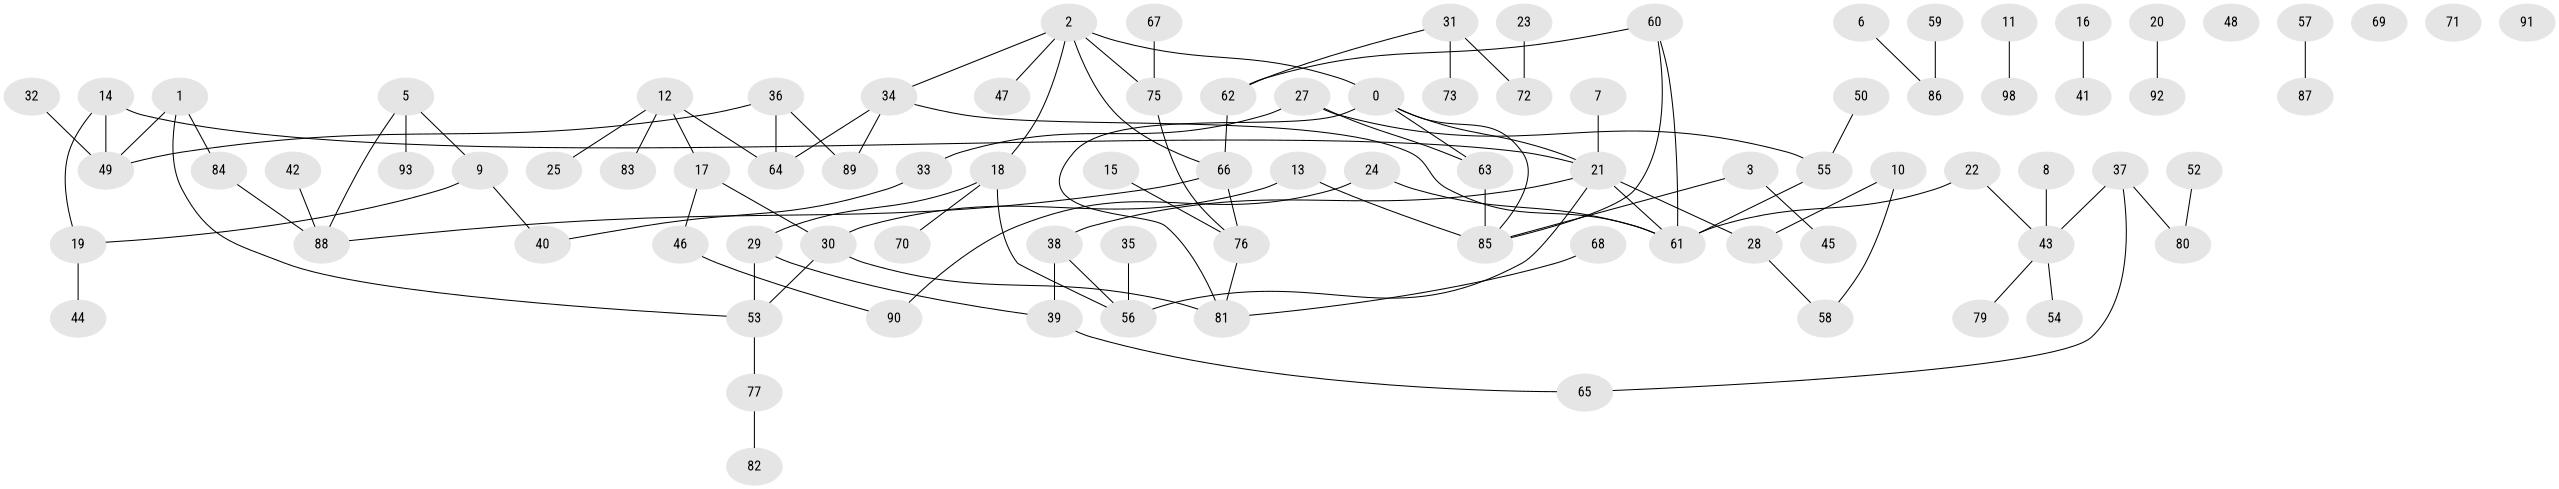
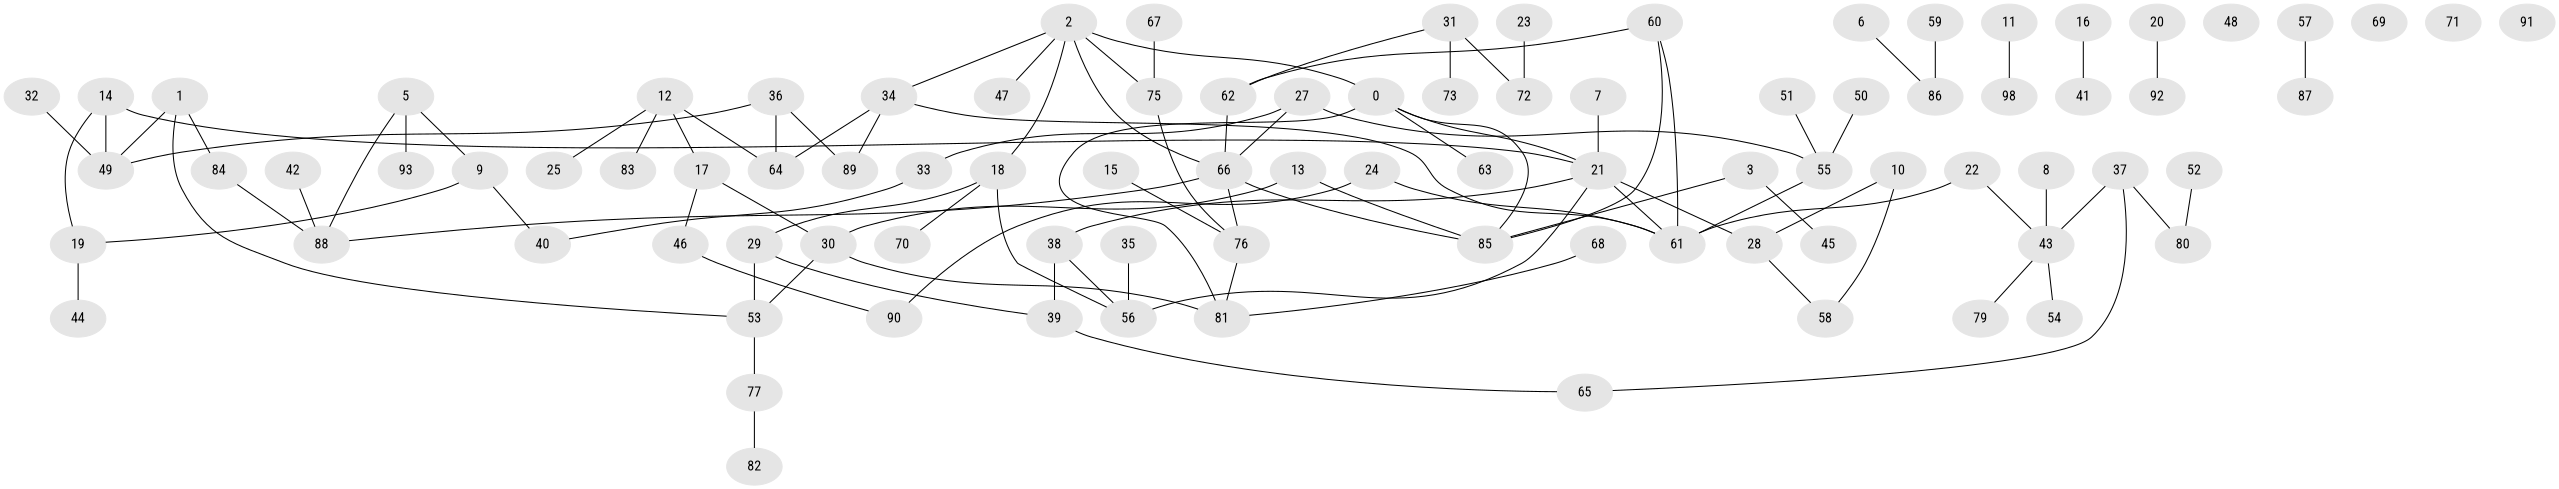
node "51": added
edge "27" -- "63": now "27" -- "66"
edge "63" -- "85": now "66" -- "85"
